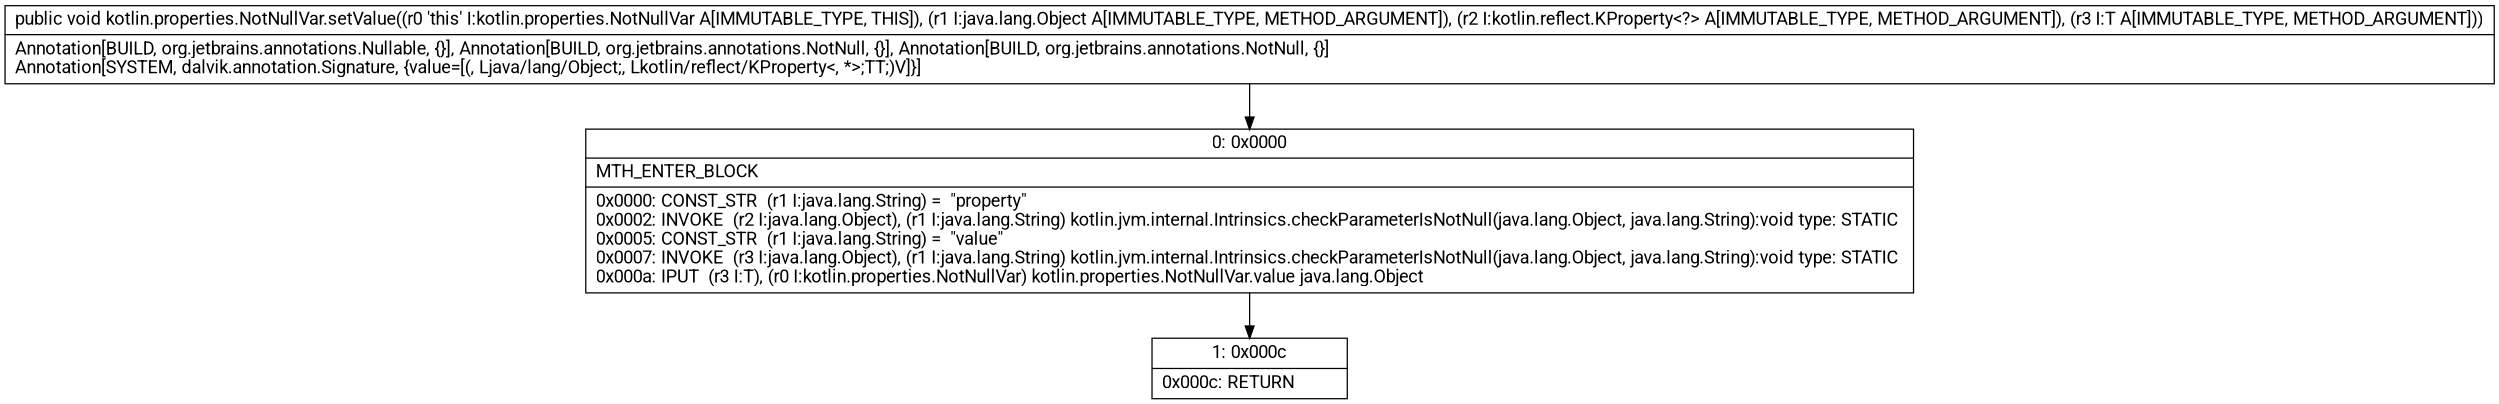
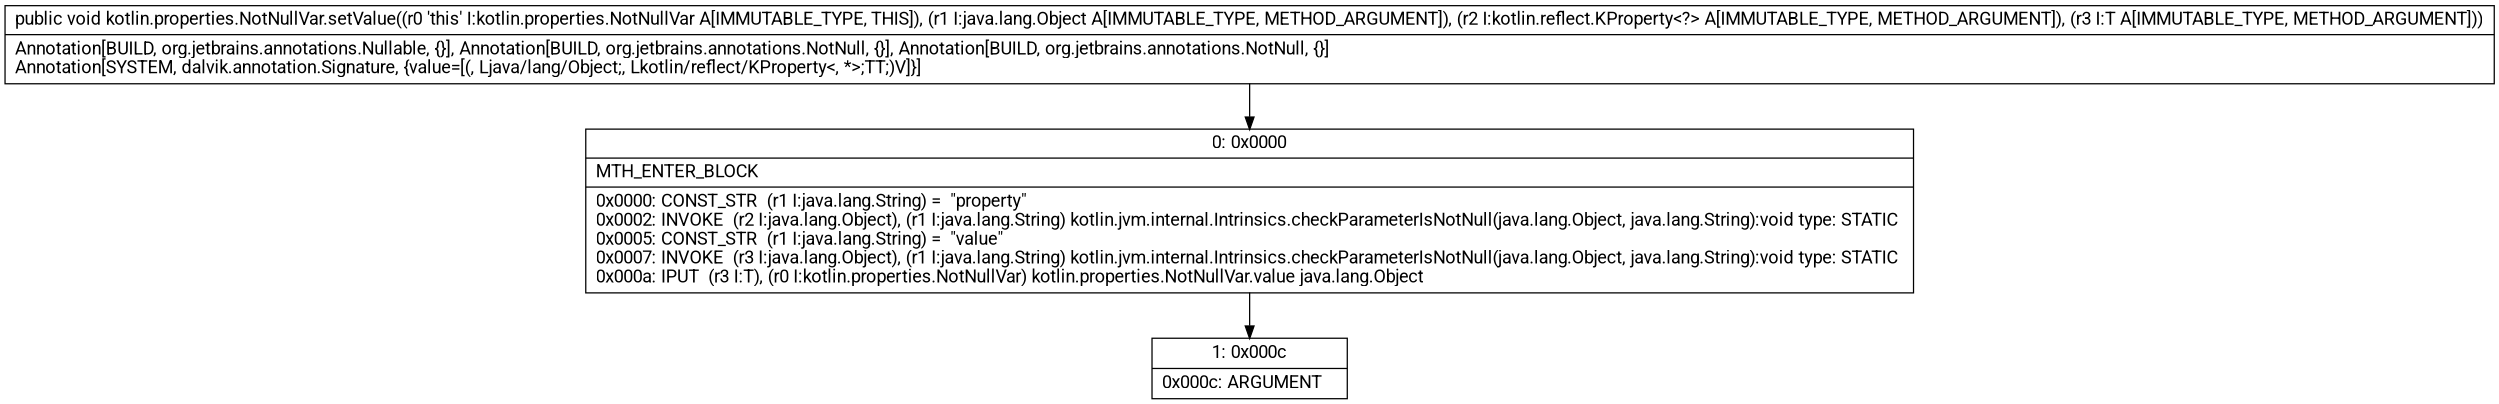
node "1: 0x000c": text "0x000c: RETURN" -> "0x000c: ARGUMENT"
